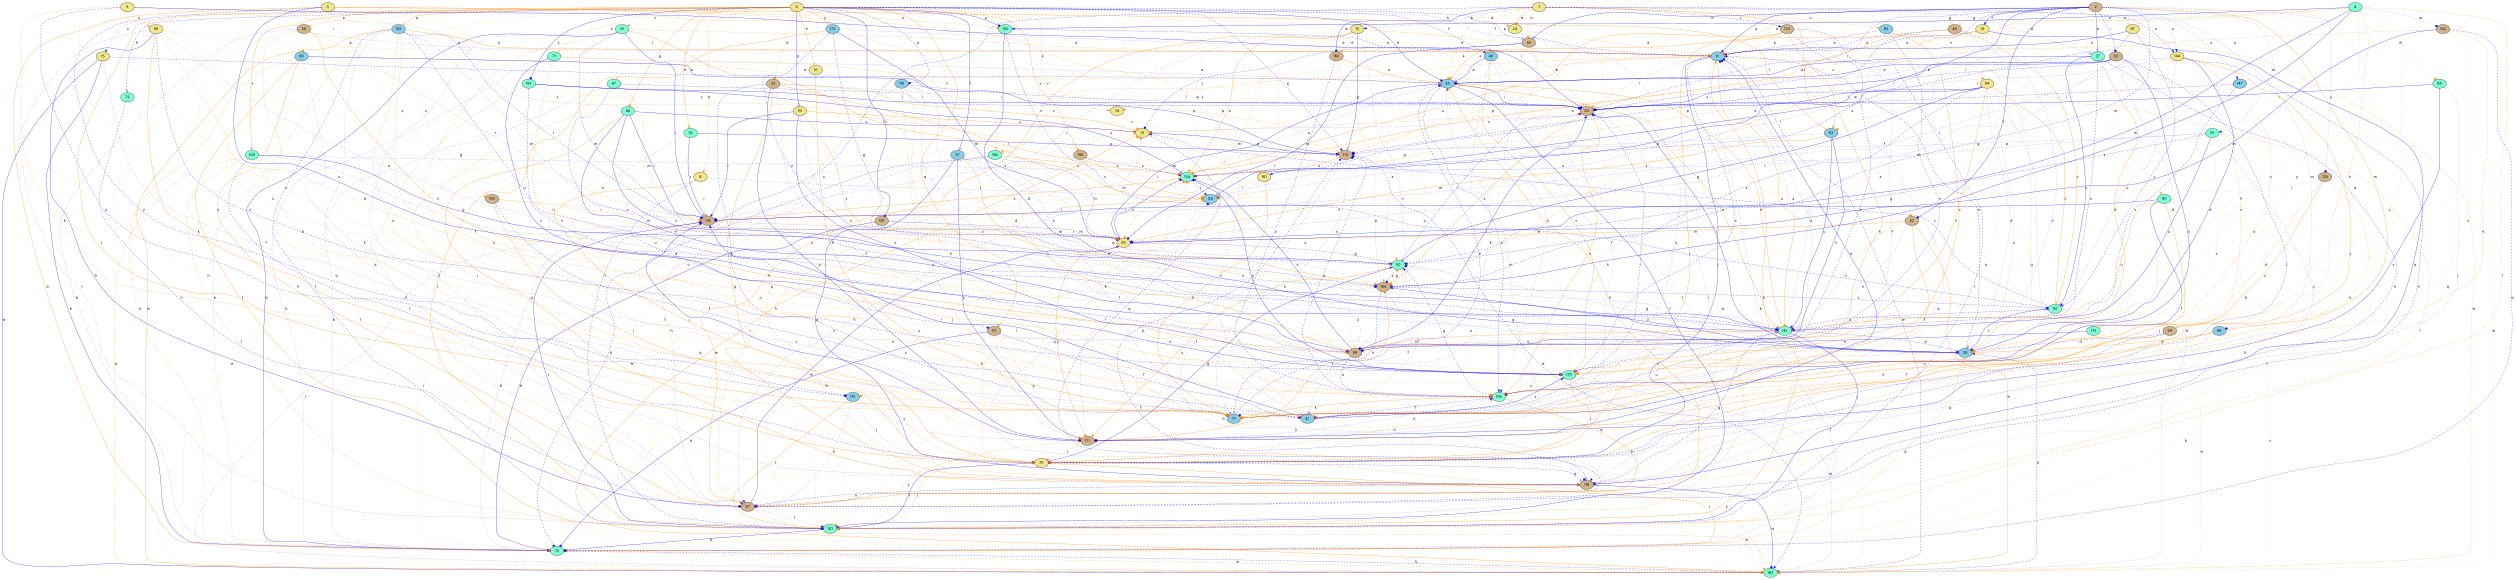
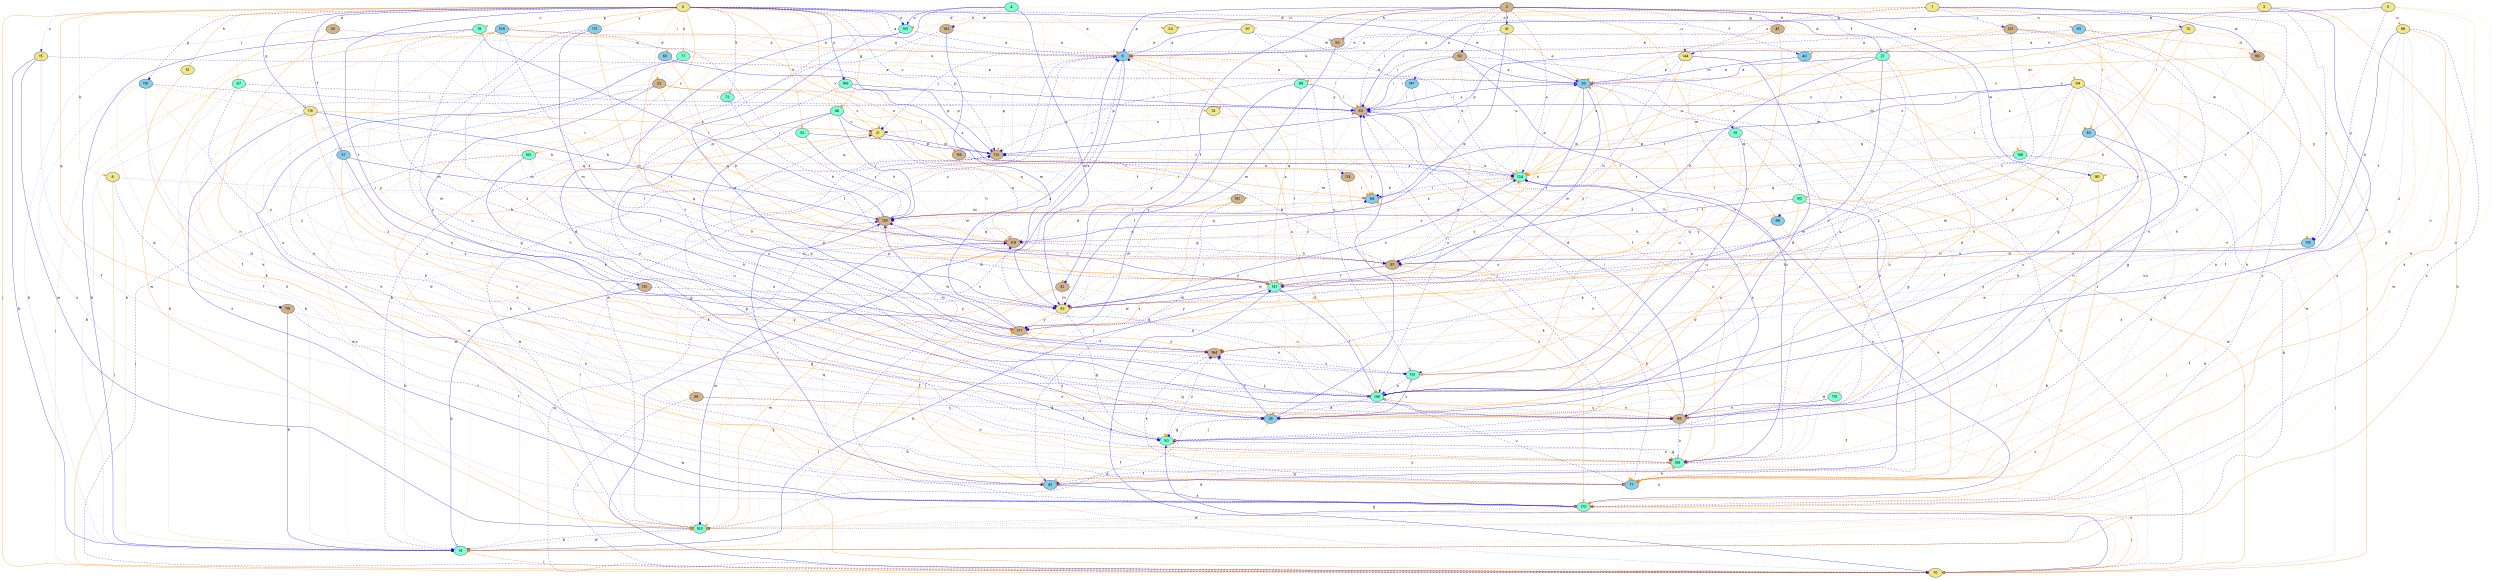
edge "63" -> "184": style solid -> dashed
edge "27" -> "57": style dashed -> solid
edge "119" -> "126": reversed
